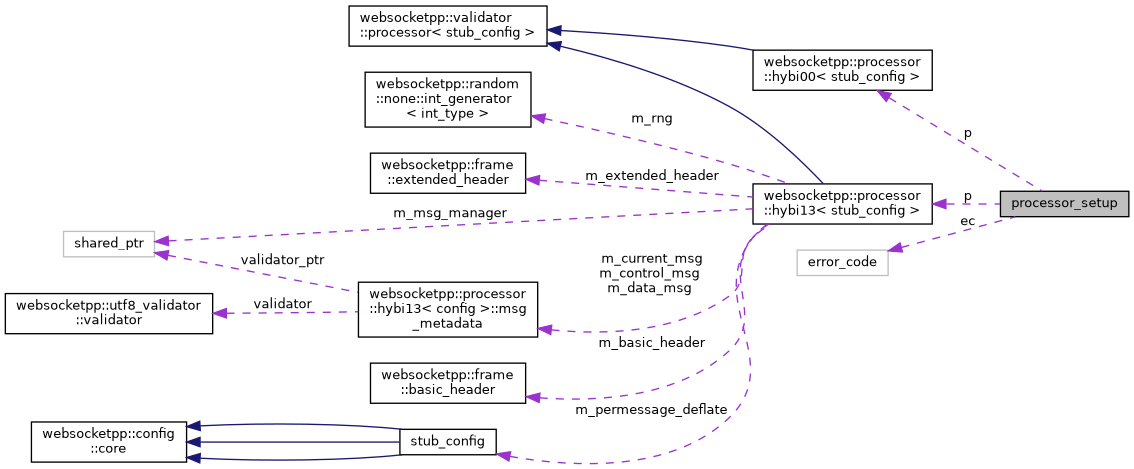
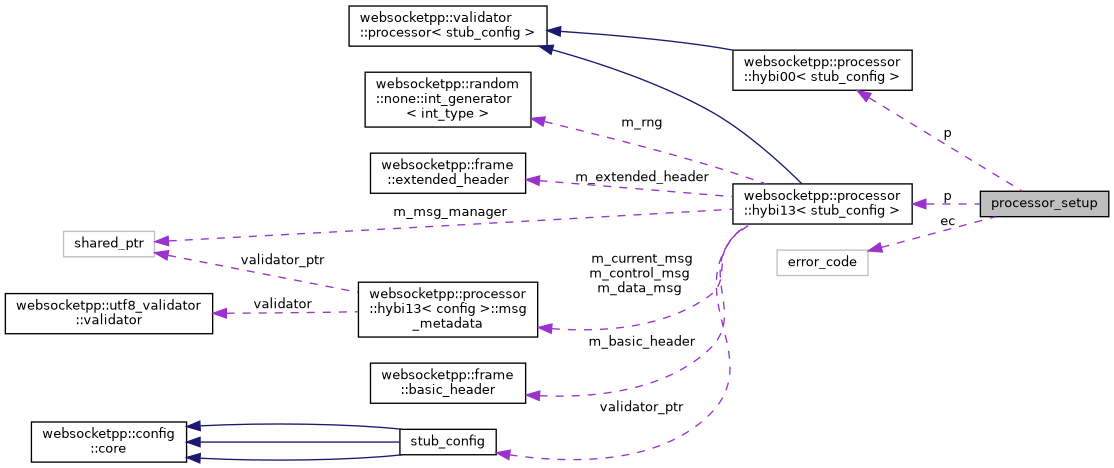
edge "websocketpp::processor ::hybi13< stub_config >" -> "stub_config": label " m_permessage_deflate" -> " validator_ptr"
